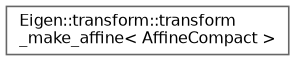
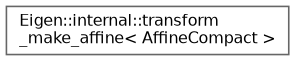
node "Eigen::transform::transform _make_affine< AffineCompact >": label "Eigen::transform::transform _make_affine< AffineCompact >" -> "Eigen::internal::transform _make_affine< AffineCompact >"
